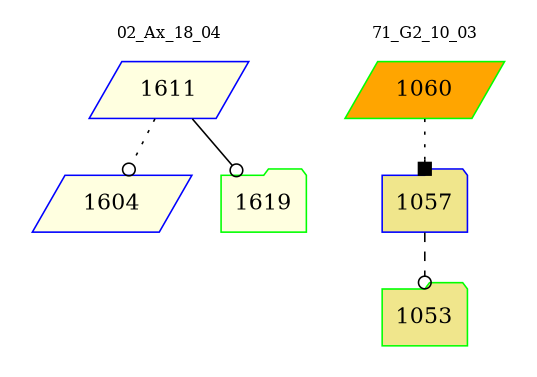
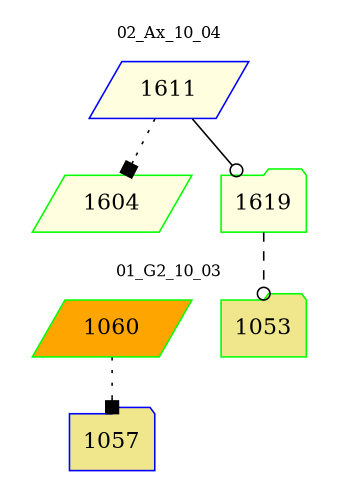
cluster "02_Ax_18_04": label "02_Ax_18_04" -> "02_Ax_10_04"
cluster "71_G2_10_03": label "71_G2_10_03" -> "01_G2_10_03"
edge "1611" -> "1604": arrowhead odot -> box
node "1604": color blue -> green
edge "1057" -> "1053": now "1619" -> "1053"
